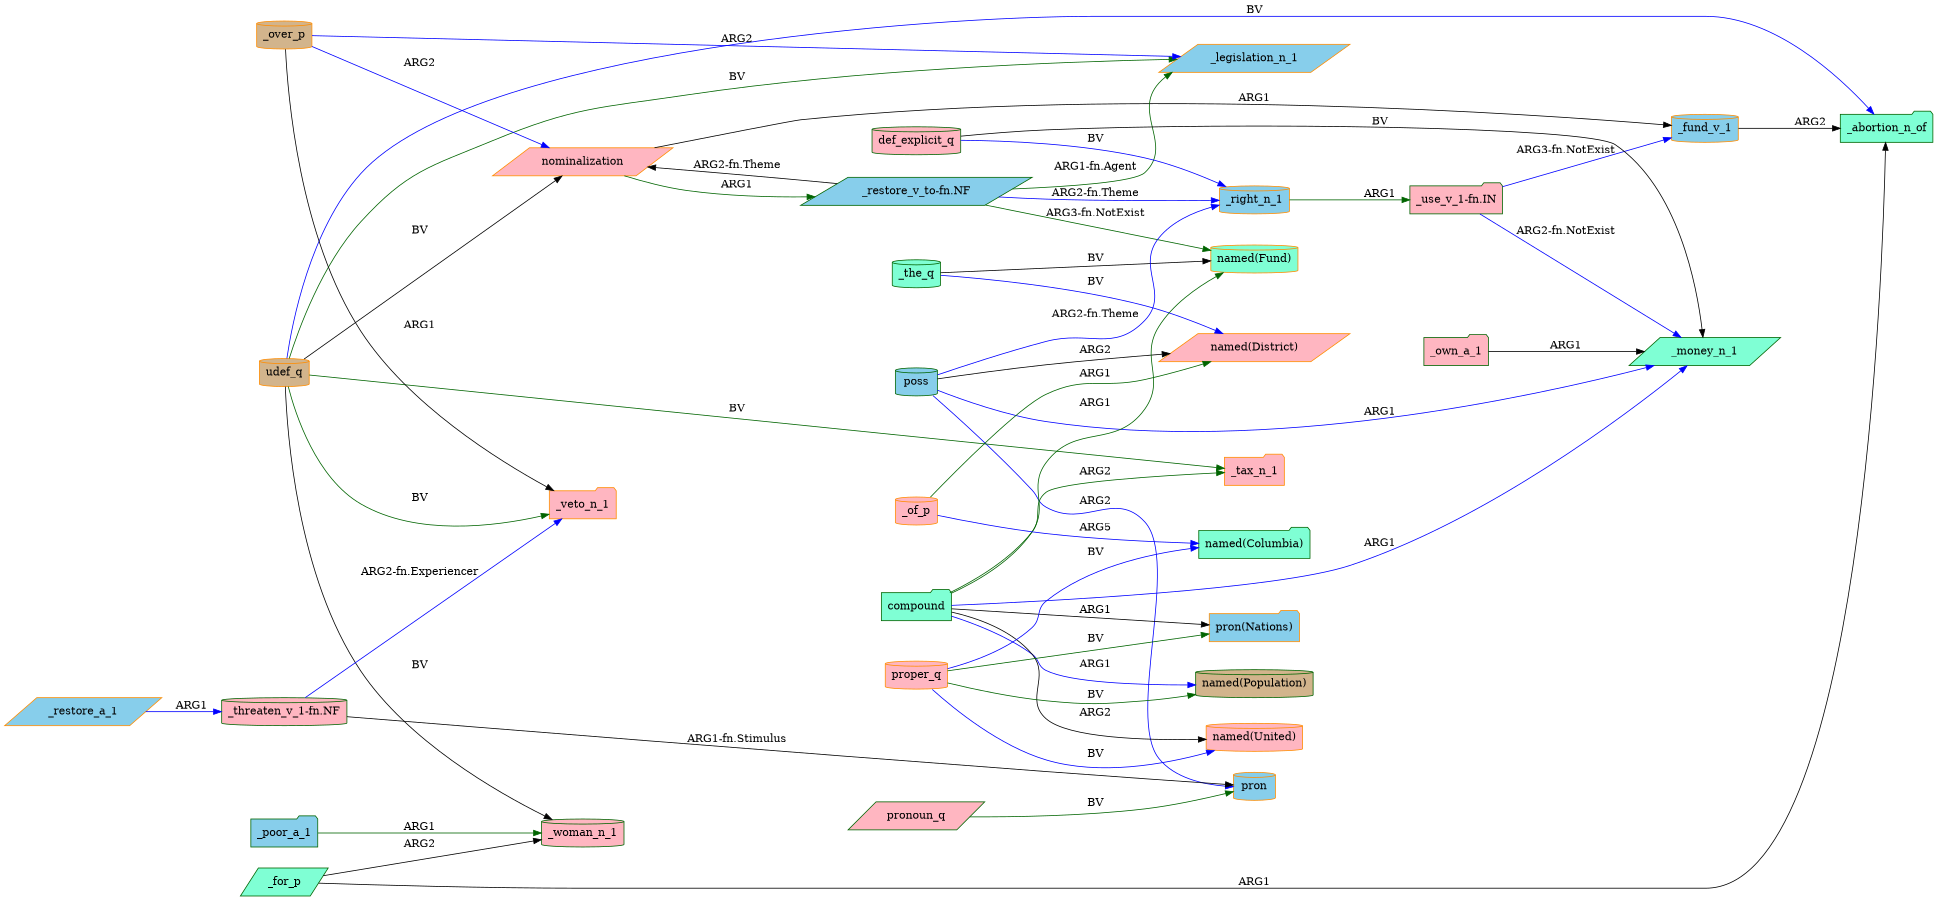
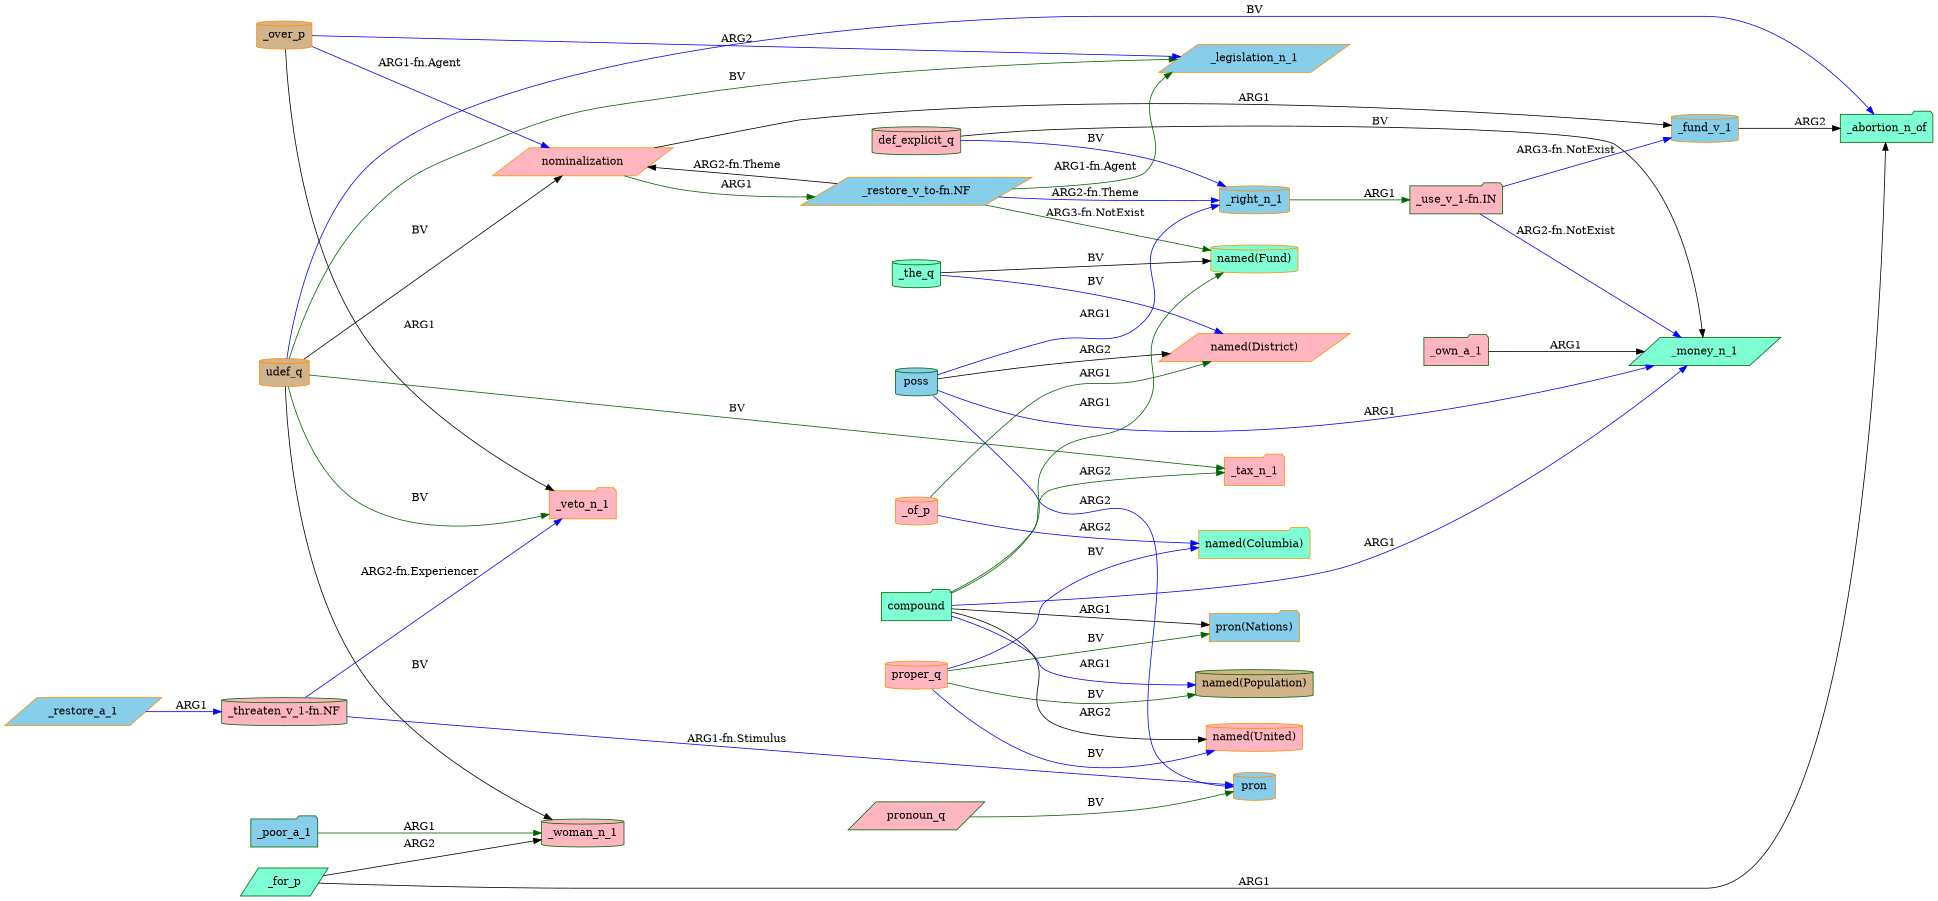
edge "_over_p" -> "nominalization": label "ARG2" -> "ARG1-fn.Agent"
node "_restore_v_to-fn.NF": color darkgreen -> darkorange
edge "poss" -> "_right_n_1": label "ARG2-fn.Theme" -> "ARG1"
edge "_of_p" -> "named(Columbia)": label "ARG5" -> "ARG2"
node "named(Columbia)": color darkgreen -> darkorange
edge "_threaten_v_1-fn.NF" -> "pron": color black -> blue
